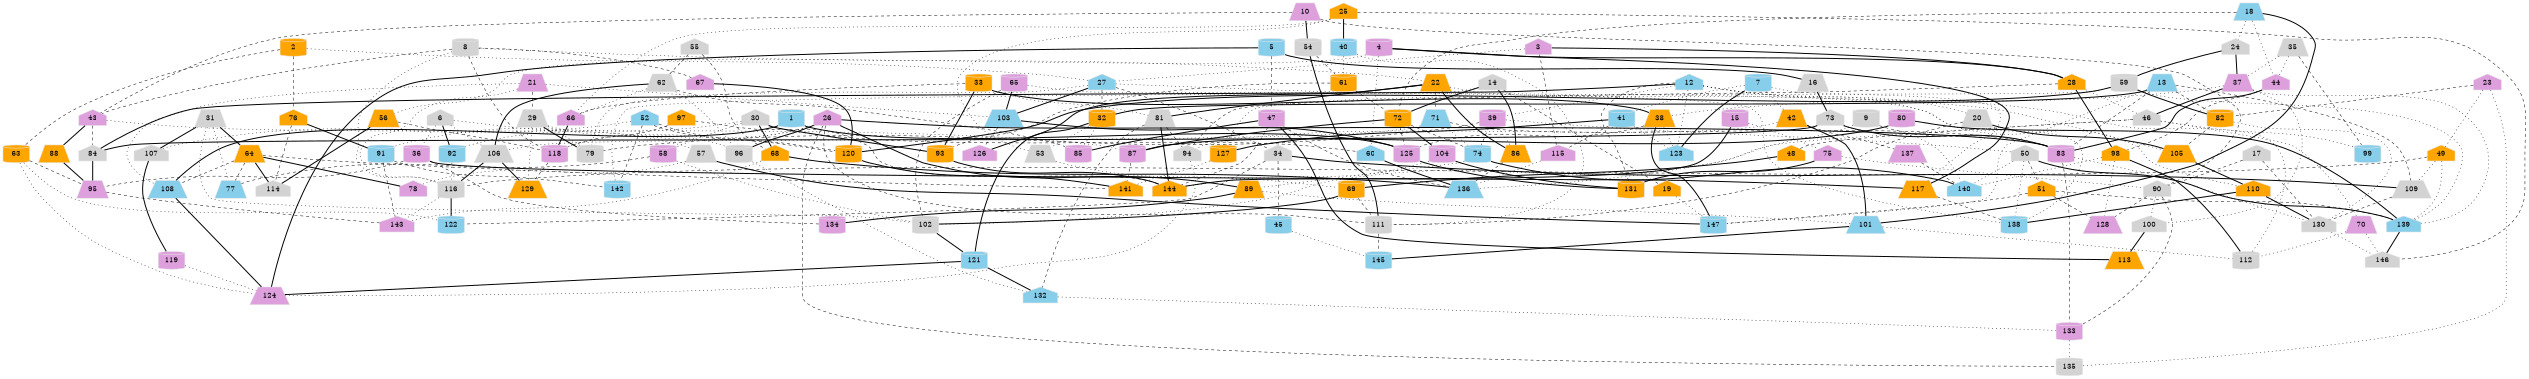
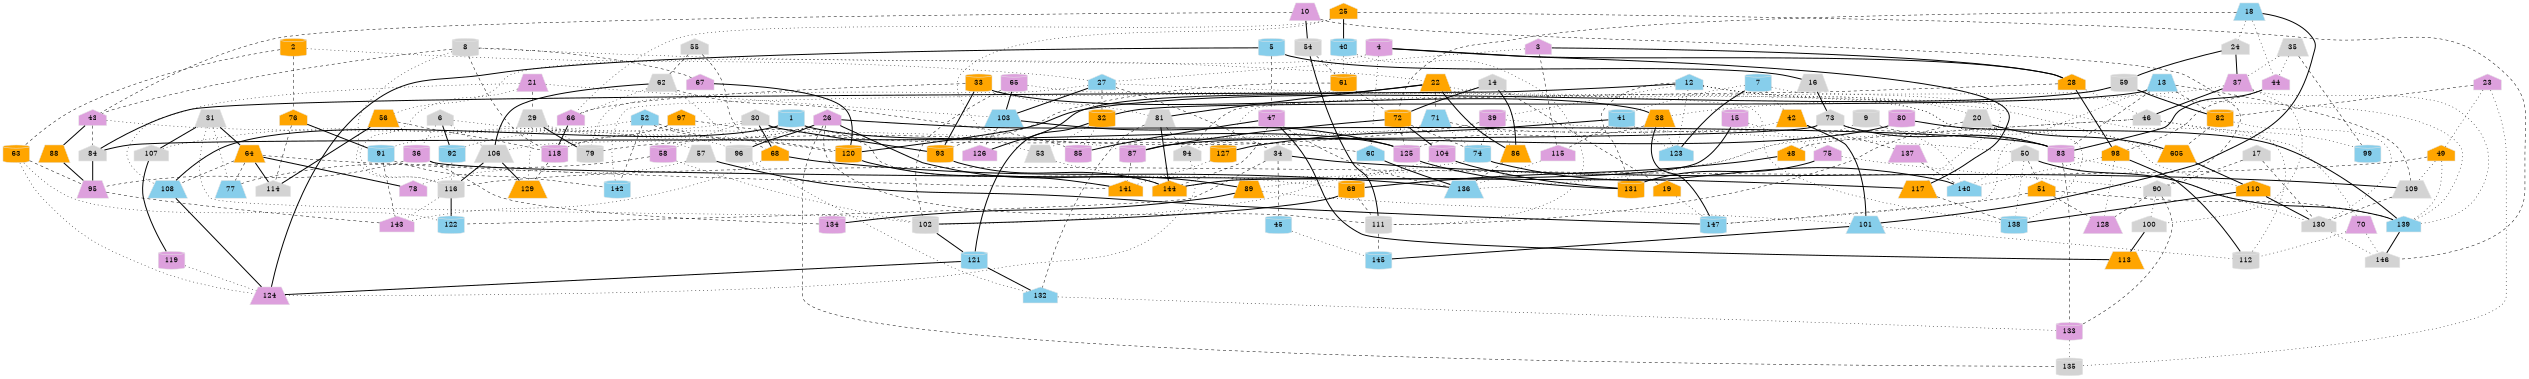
node "105": label "105" -> "605"
